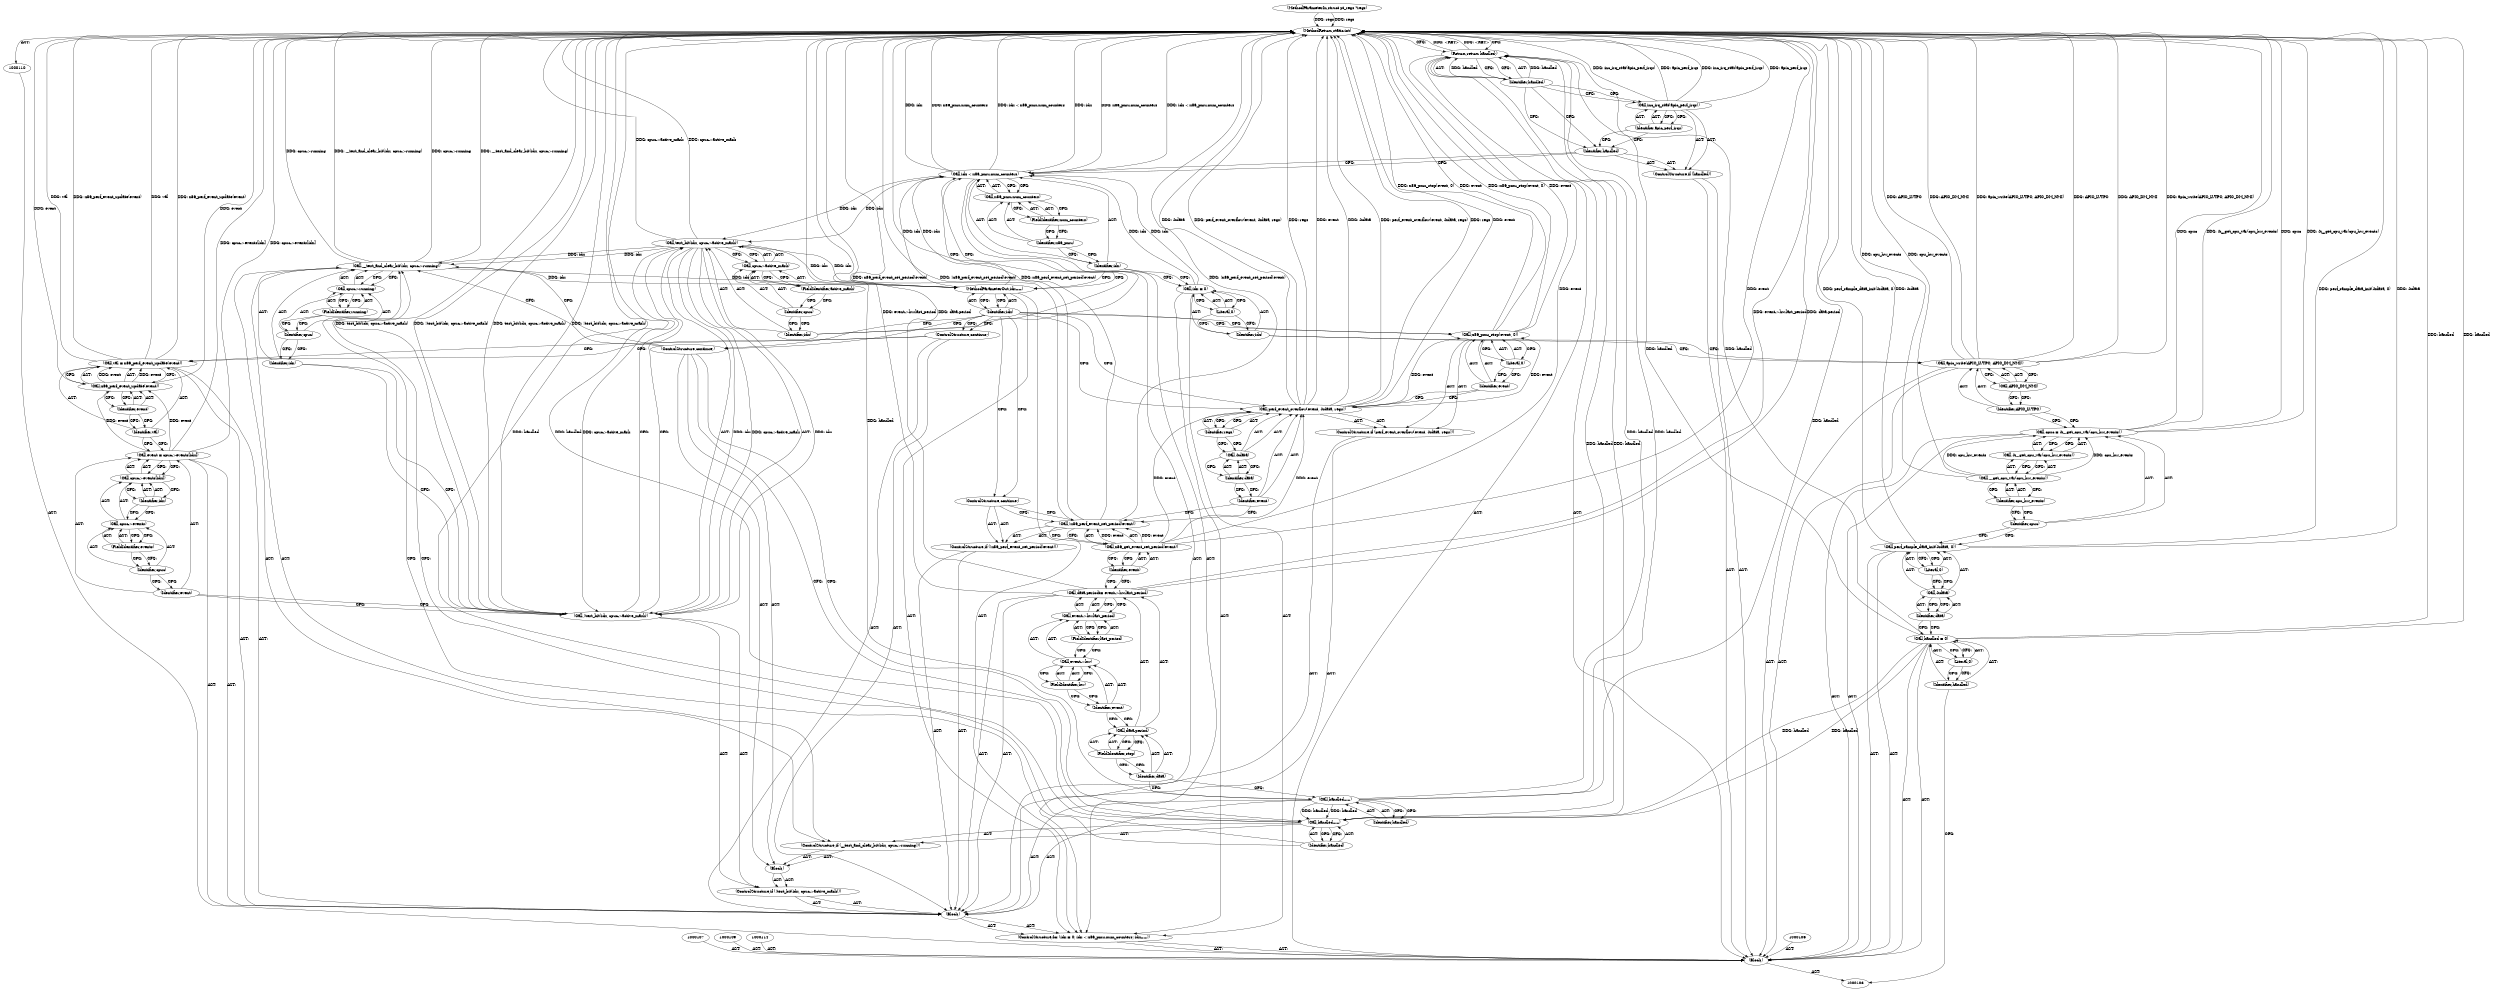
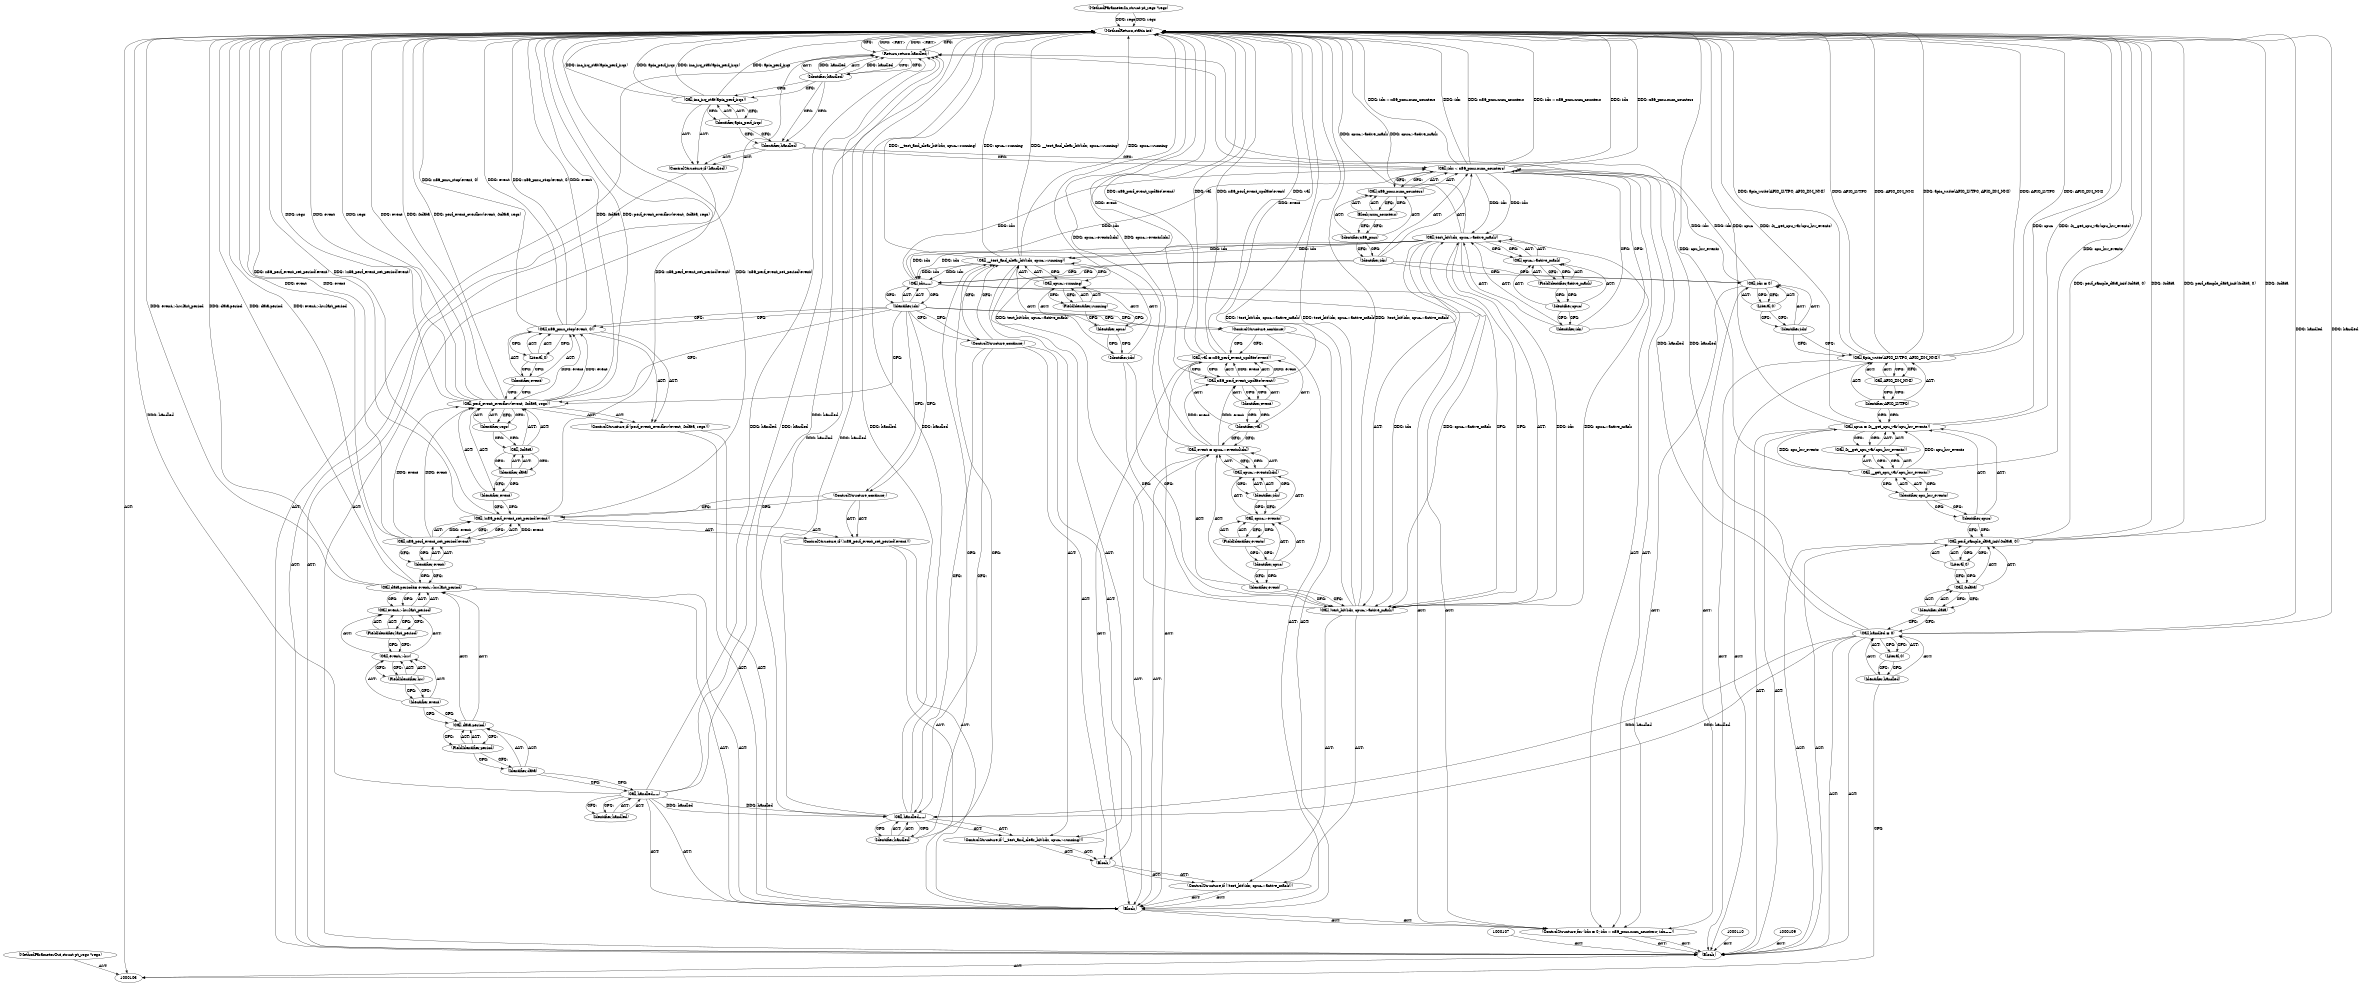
edge "(MethodReturn,static int)" -> "1000110": now "(MethodReturn,static int)" -> "1000103"
node "(FieldIdentifier,num_counters)": label "(FieldIdentifier,num_counters)" -> "(Block,num_counters)"
node "(MethodParameterOut,idx++)": label "(MethodParameterOut,idx++)" -> "(Call,idx++)"
node "(Call,x86_get_event_set_period(event))": label "(Call,x86_get_event_set_period(event))" -> "(Call,x86_perf_event_set_period(event))"
node "(FieldIdentifier,stop)": label "(FieldIdentifier,stop)" -> "(FieldIdentifier,period)"
node "1000114": removed
node "1000106": removed
node "(MethodParameterOut,struct pt_regs *regs)": added
